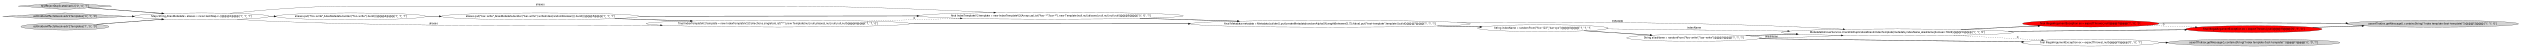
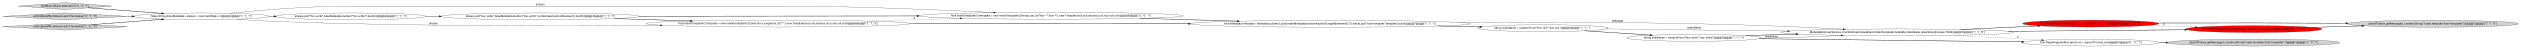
node "testHiddenAffectsResolvedV2Templates['1', '0', '0']": shape ellipse -> diamond
